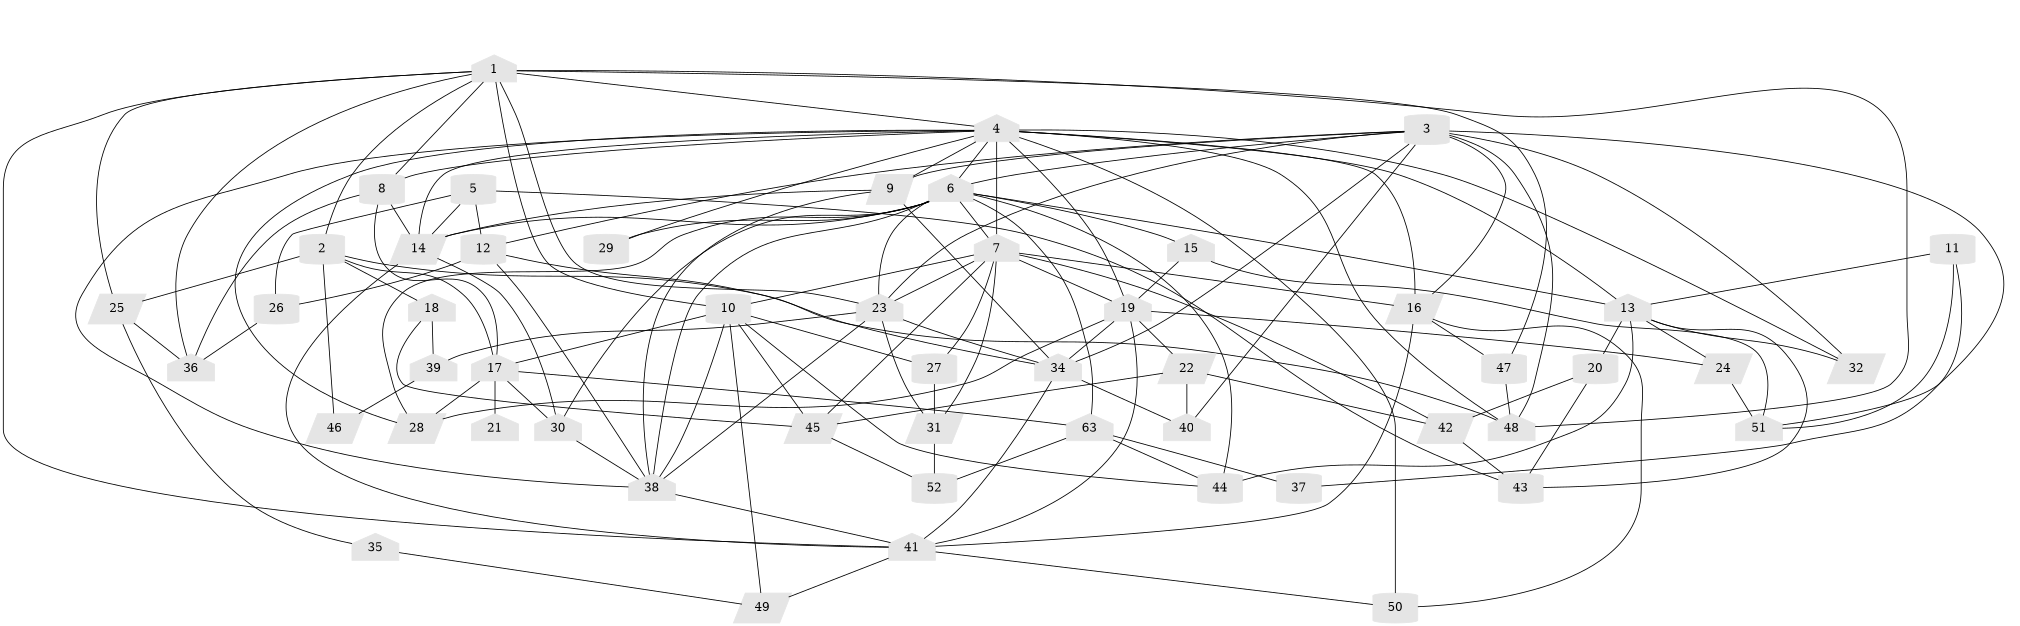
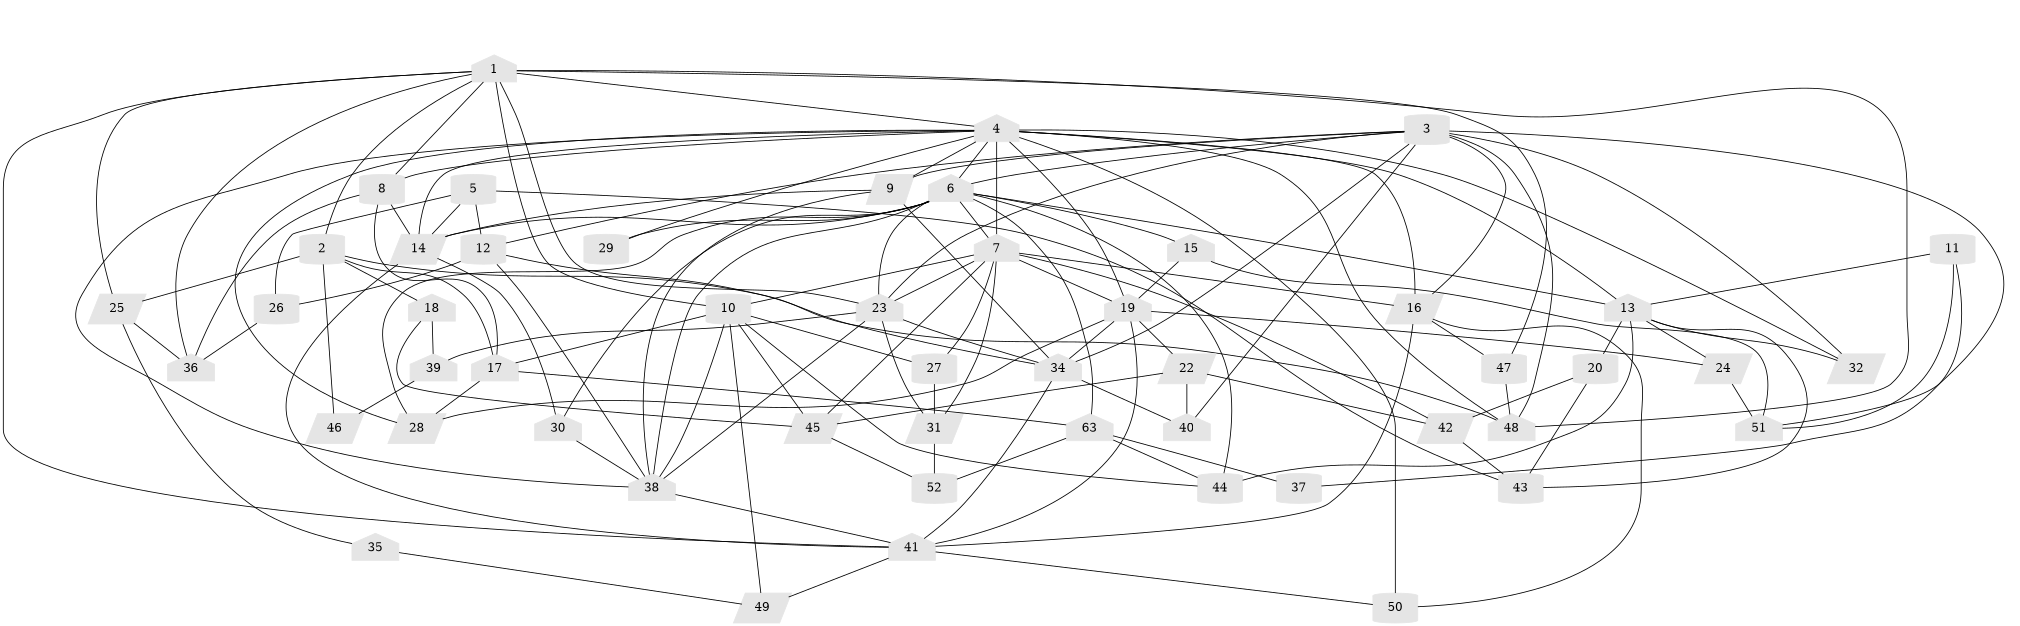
edge "17" -- "30": removed
node "21": removed
